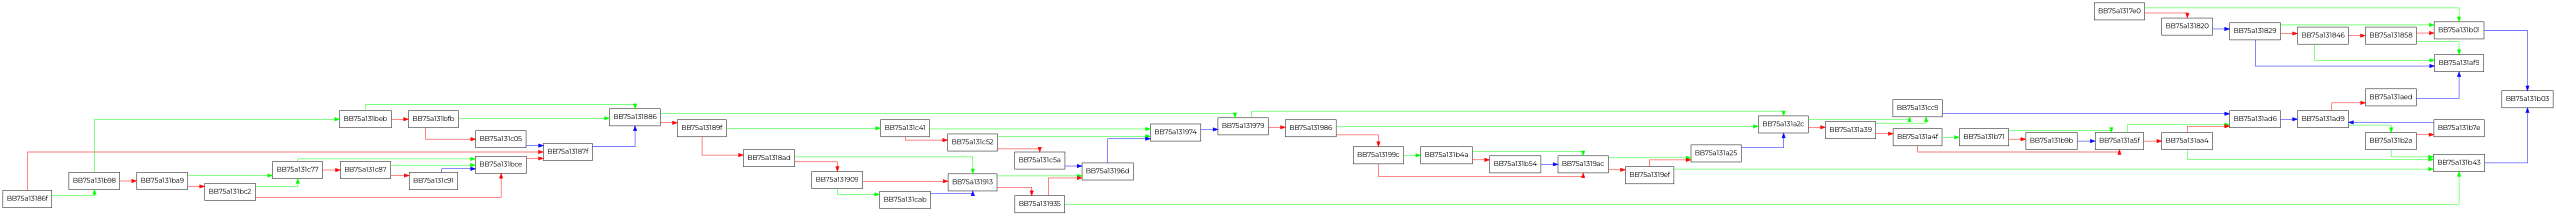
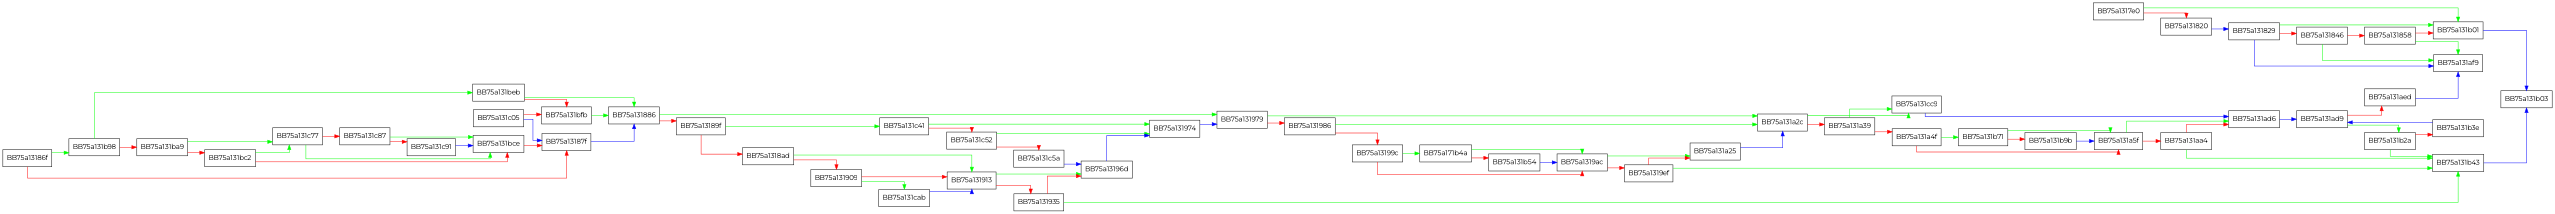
node "BB75a131b7e": label "BB75a131b7e" -> "BB75a131b3e"
edge "BB75a131bfb" -> "BB75a131c05": reversed
node "BB75a131b4a": label "BB75a131b4a" -> "BB75a171b4a"
